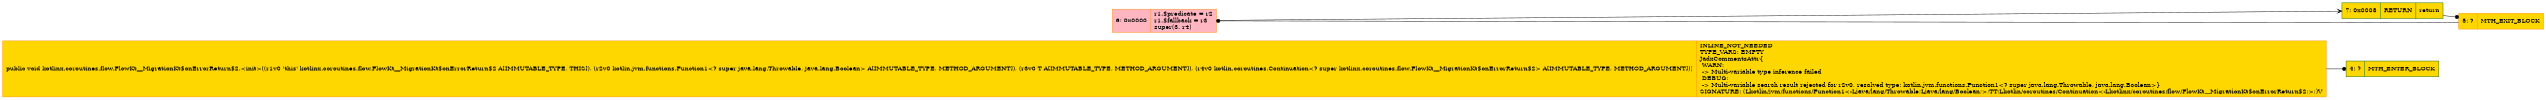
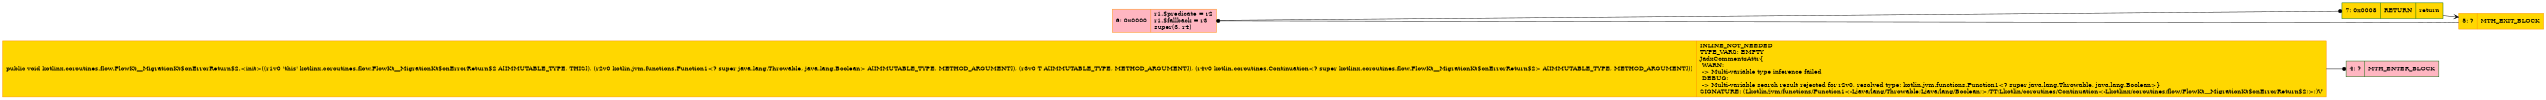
edge "6: 0x0000" -> "7: 0x0008": arrowhead vee -> dot
edge "7: 0x0008" -> "5: ?": arrowhead dot -> vee
node "4: ?": fillcolor gold -> lightpink
